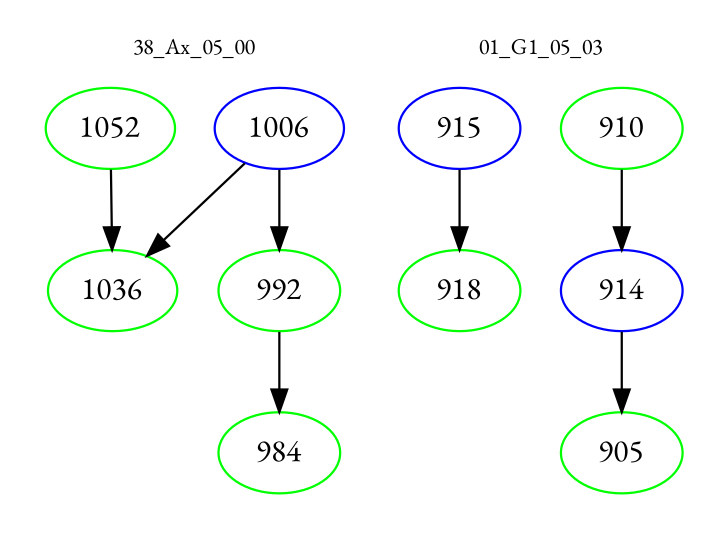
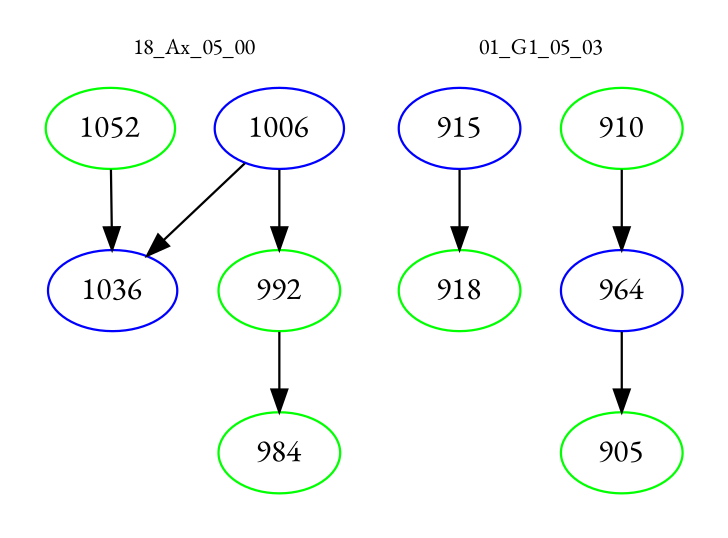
cluster "38_Ax_05_00": label "38_Ax_05_00" -> "18_Ax_05_00"
node "1036": color green -> blue
node "914": label "914" -> "964"
